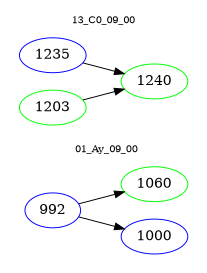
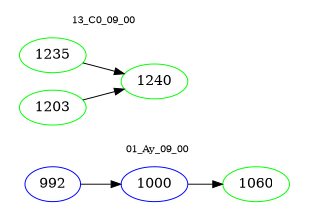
node "1235": color blue -> green
edge "992" -> "1060": now "1000" -> "1060"
